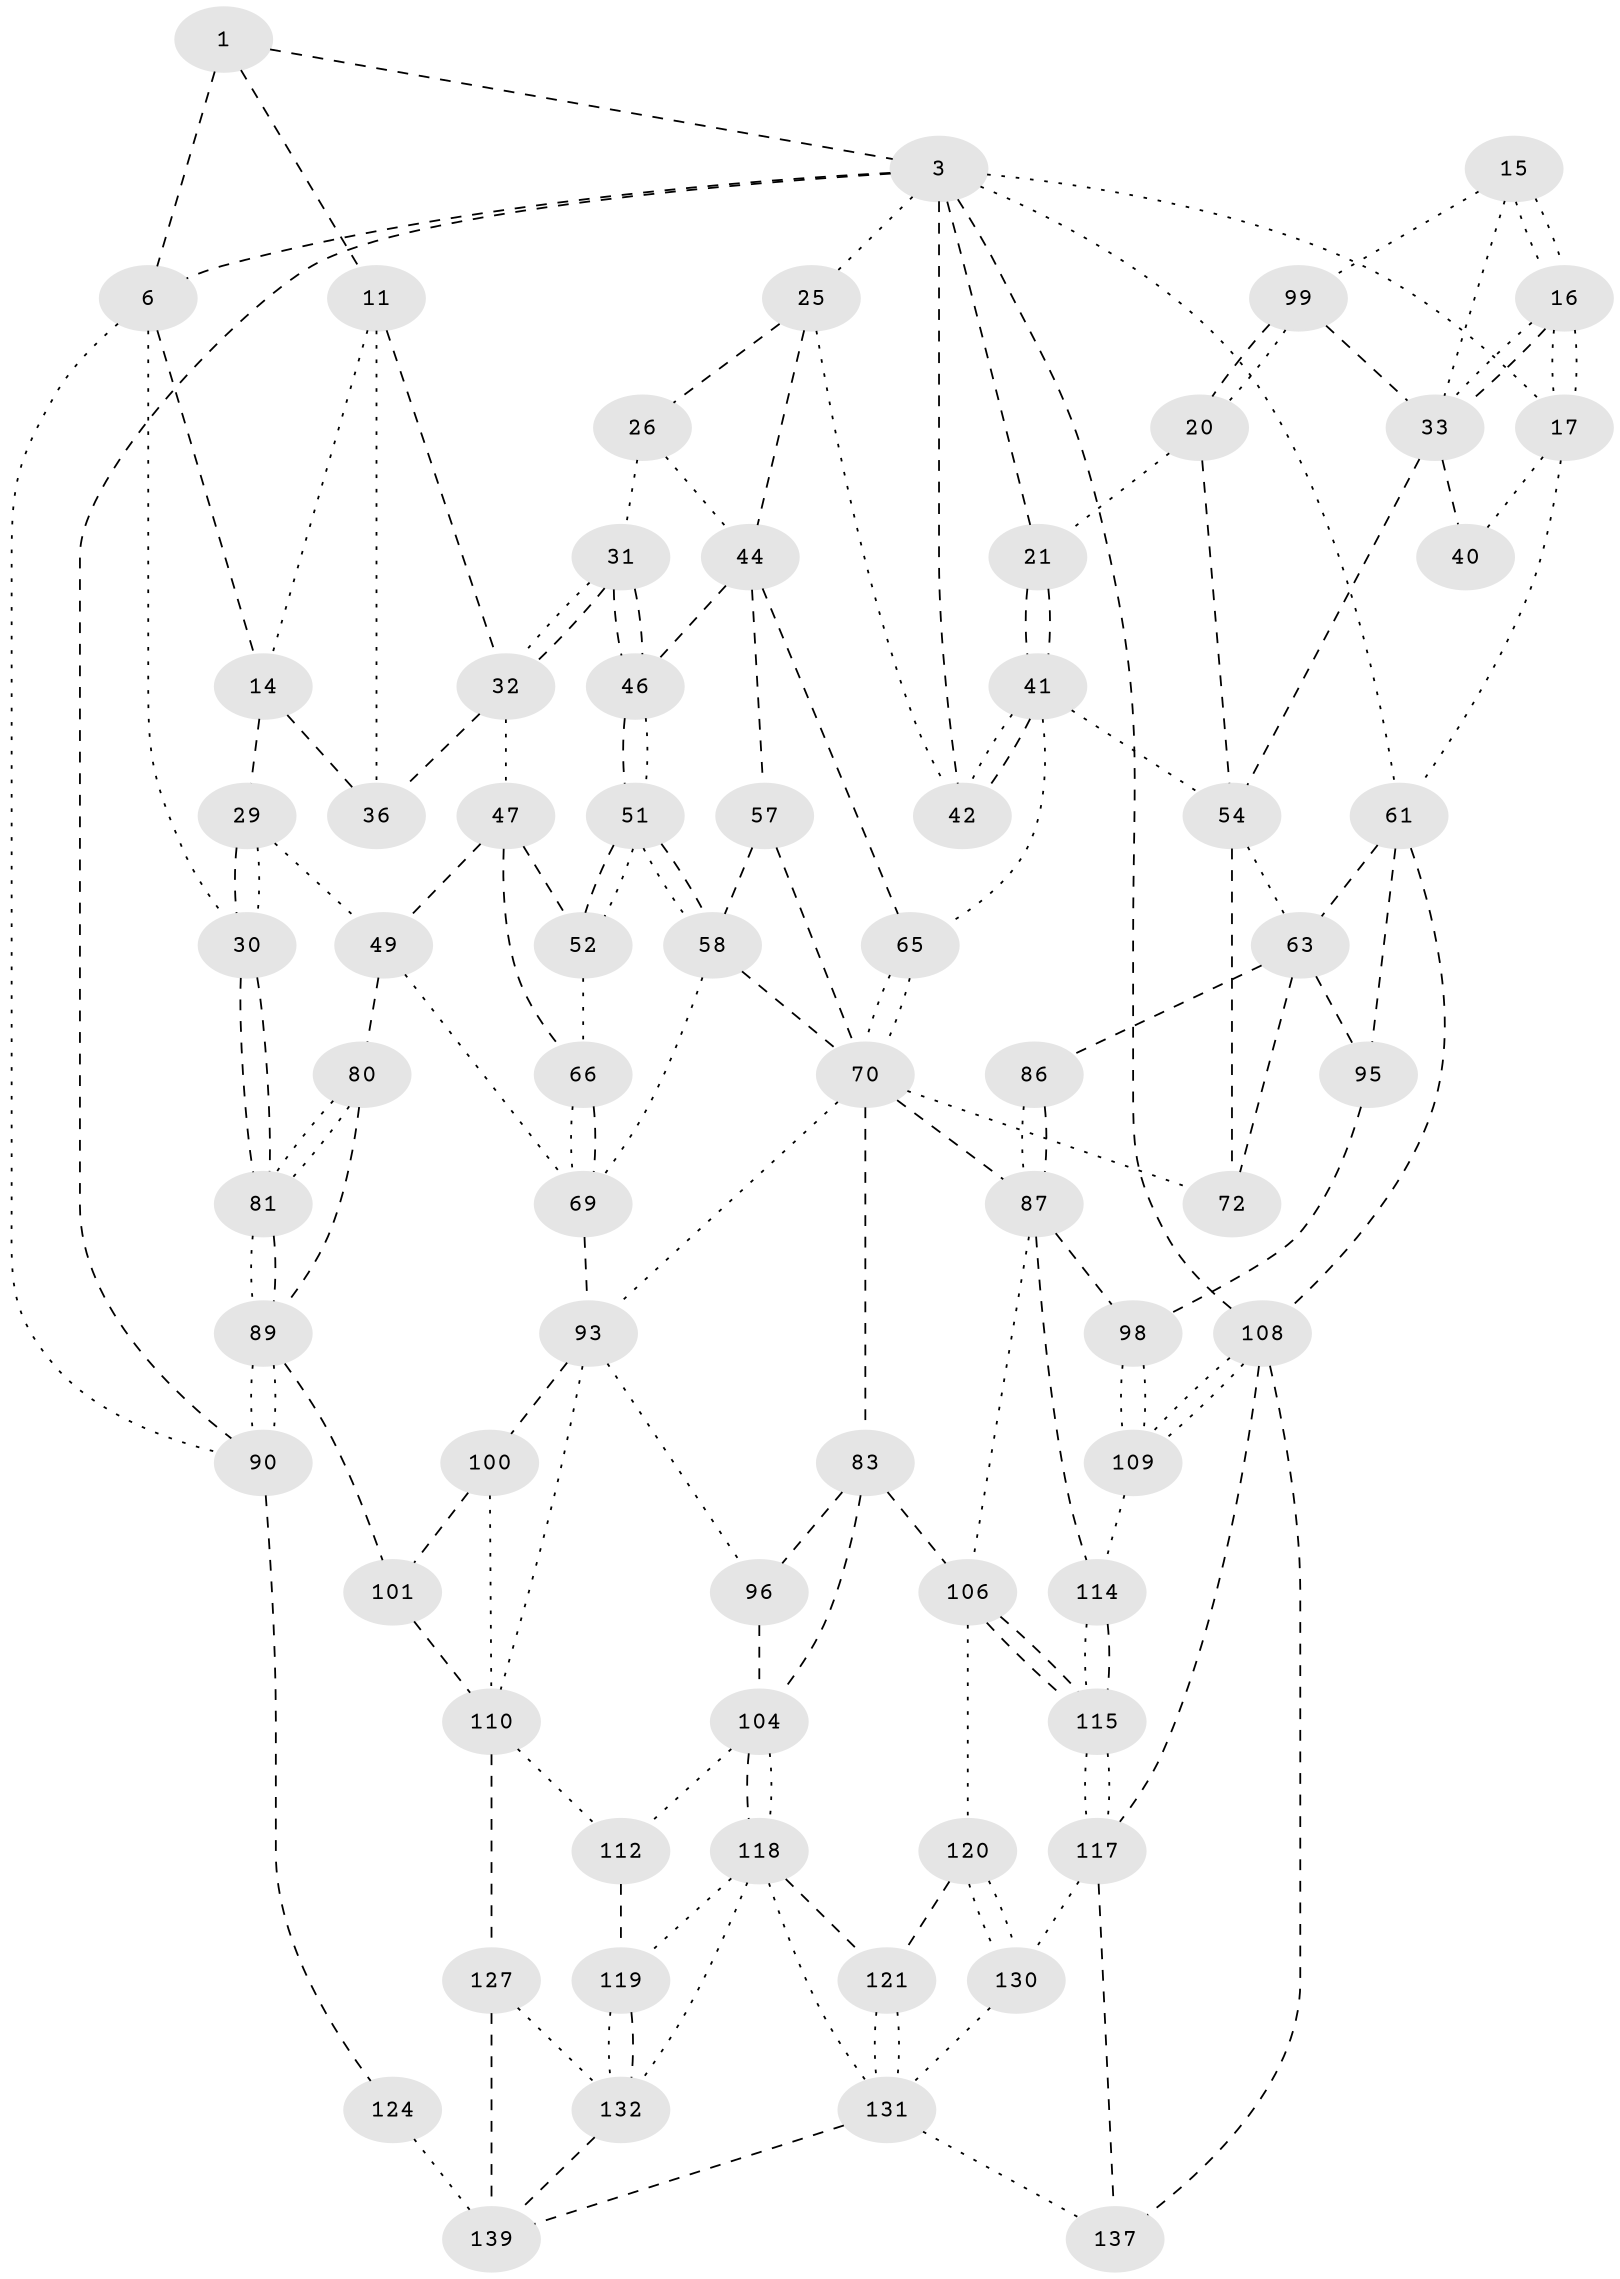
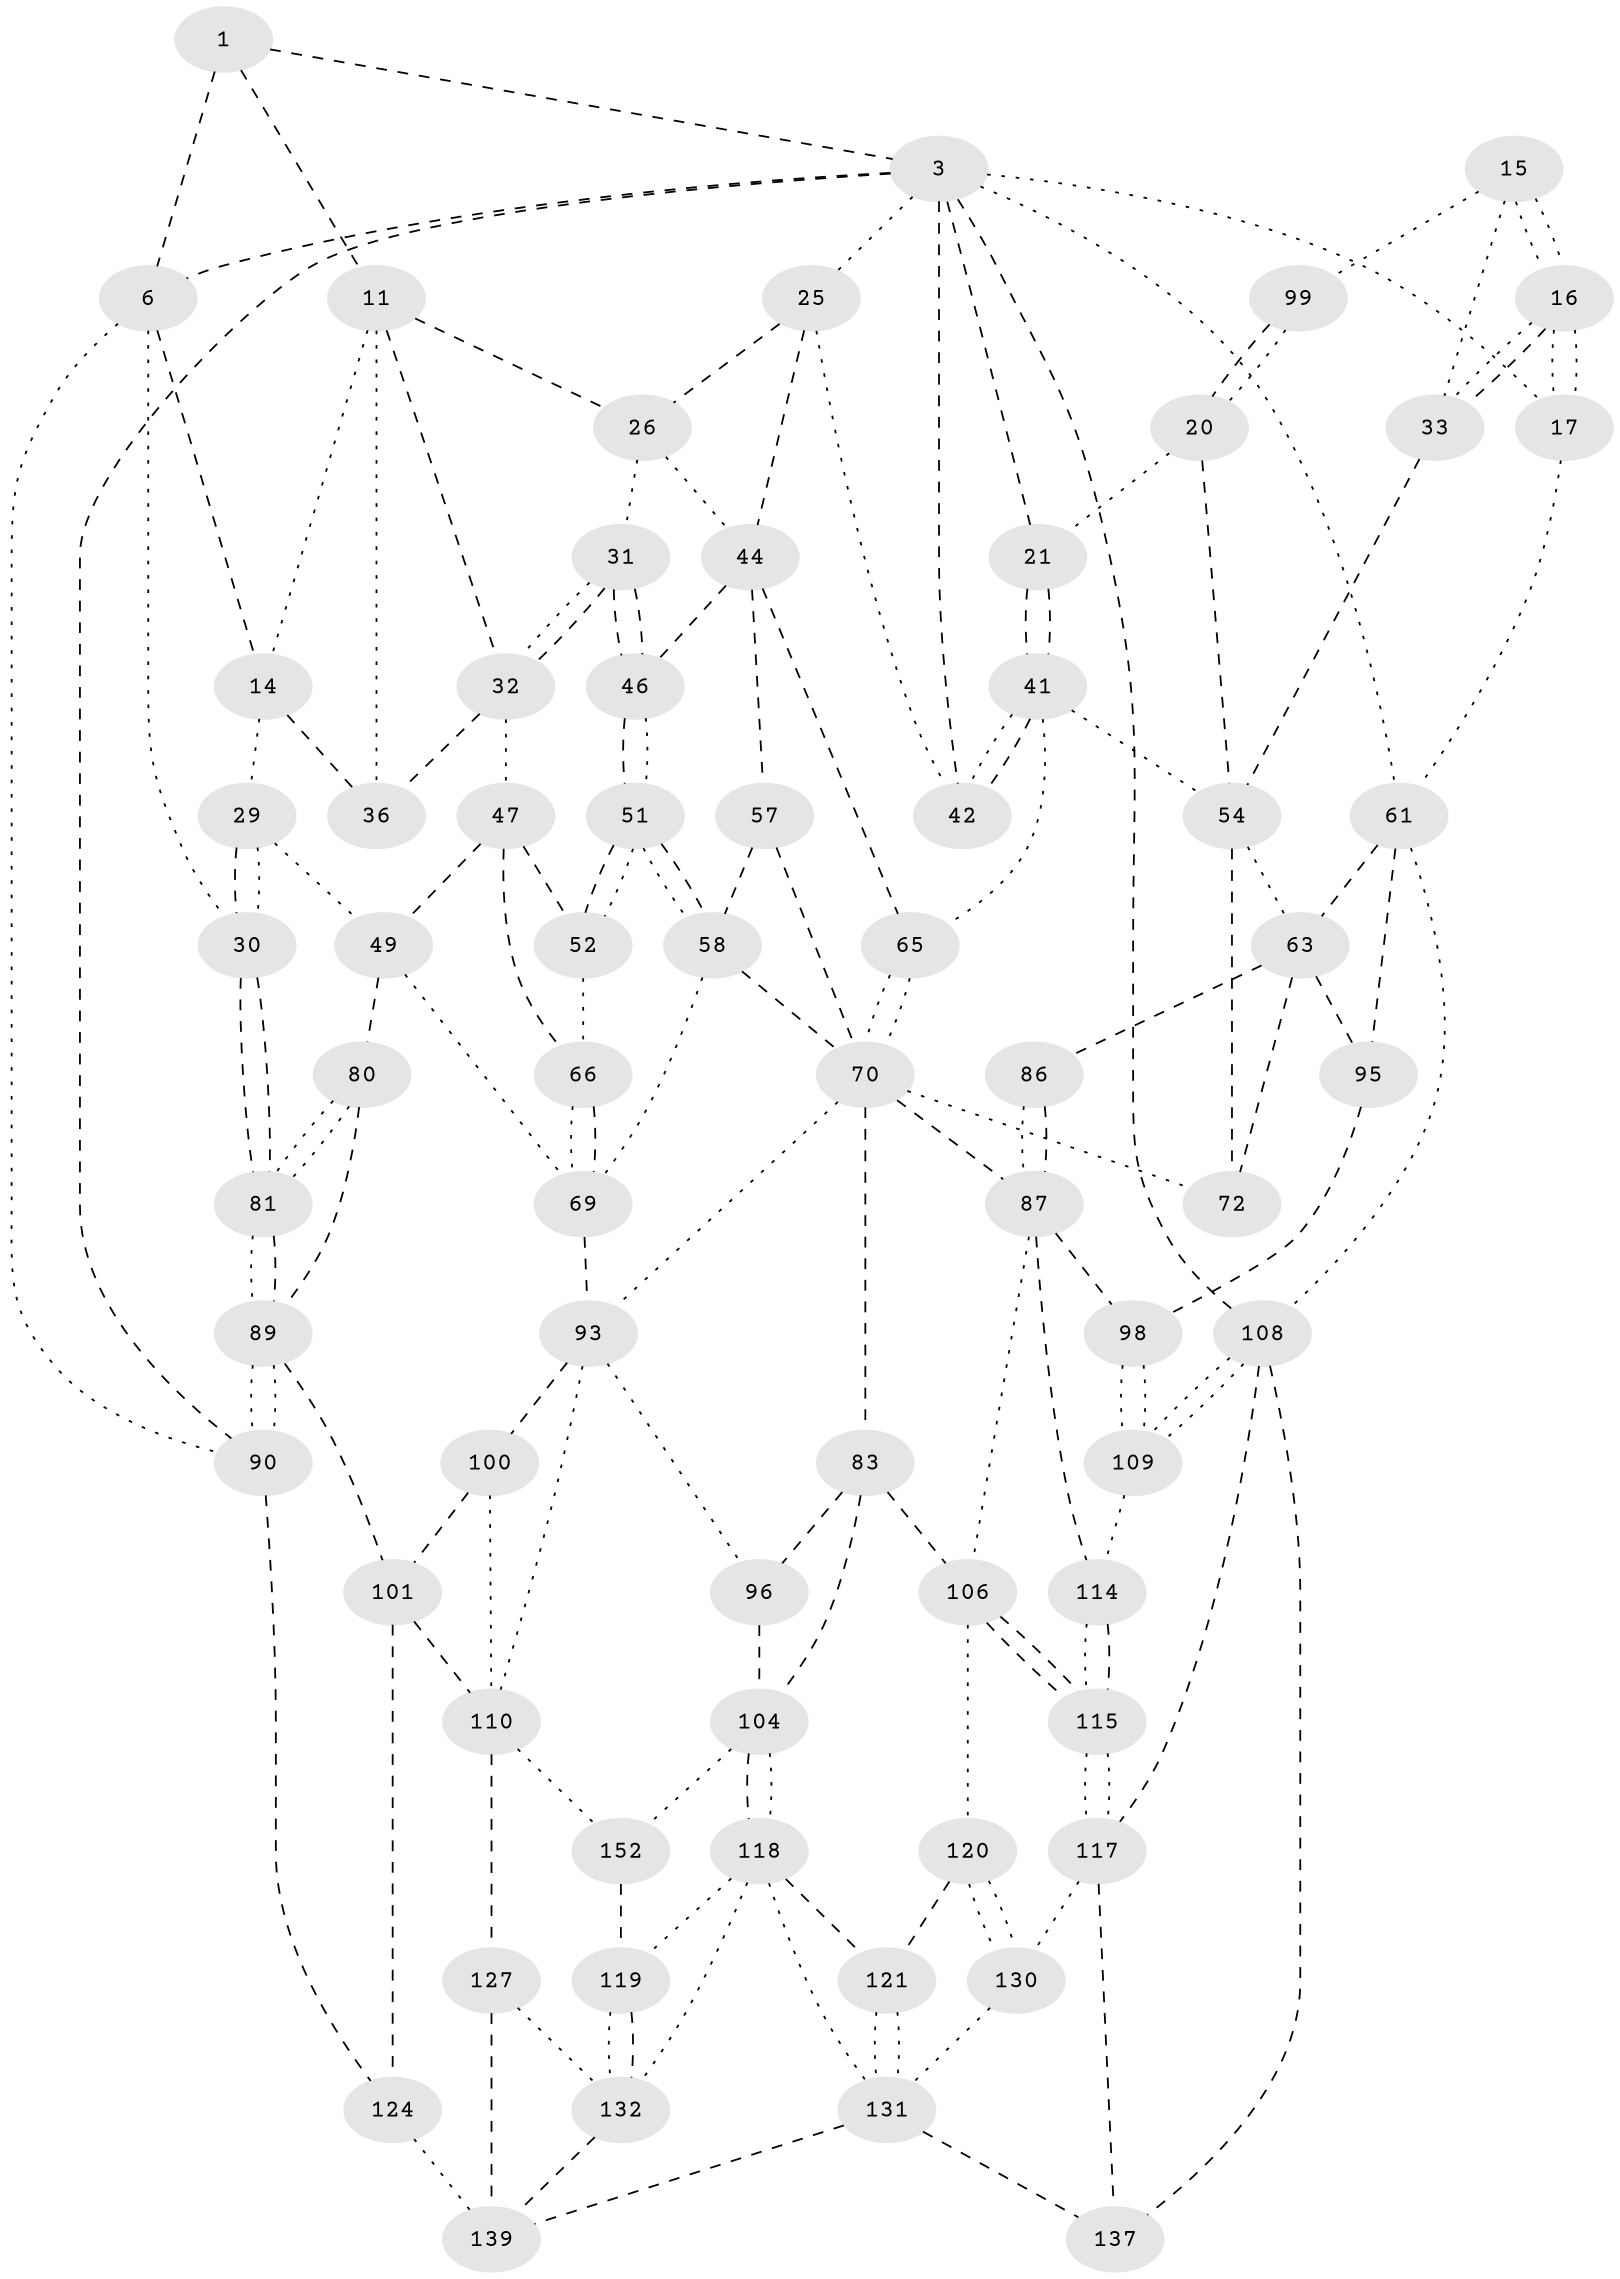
edge "11" -- "26": added
edge "99" -- "33": removed
node "40": removed
edge "14" -- "29": style dashed -> dotted
edge "61" -- "108": style dashed -> dotted
edge "101" -- "124": added
node "112": label "112" -> "152"
edge "131" -- "137": style dotted -> dashed
